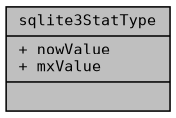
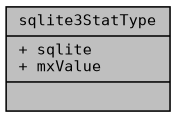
node "sqlite3StatType": text "+ nowValue" -> "+ sqlite"
